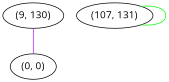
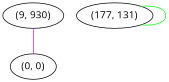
node "(9, 130)": label "(9, 130)" -> "(9, 930)"
node "(107, 131)": label "(107, 131)" -> "(177, 131)"
